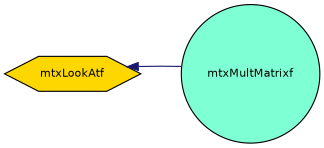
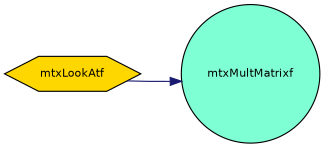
edge "mtxMultMatrixf" -> "mtxLookAtf": reversed
